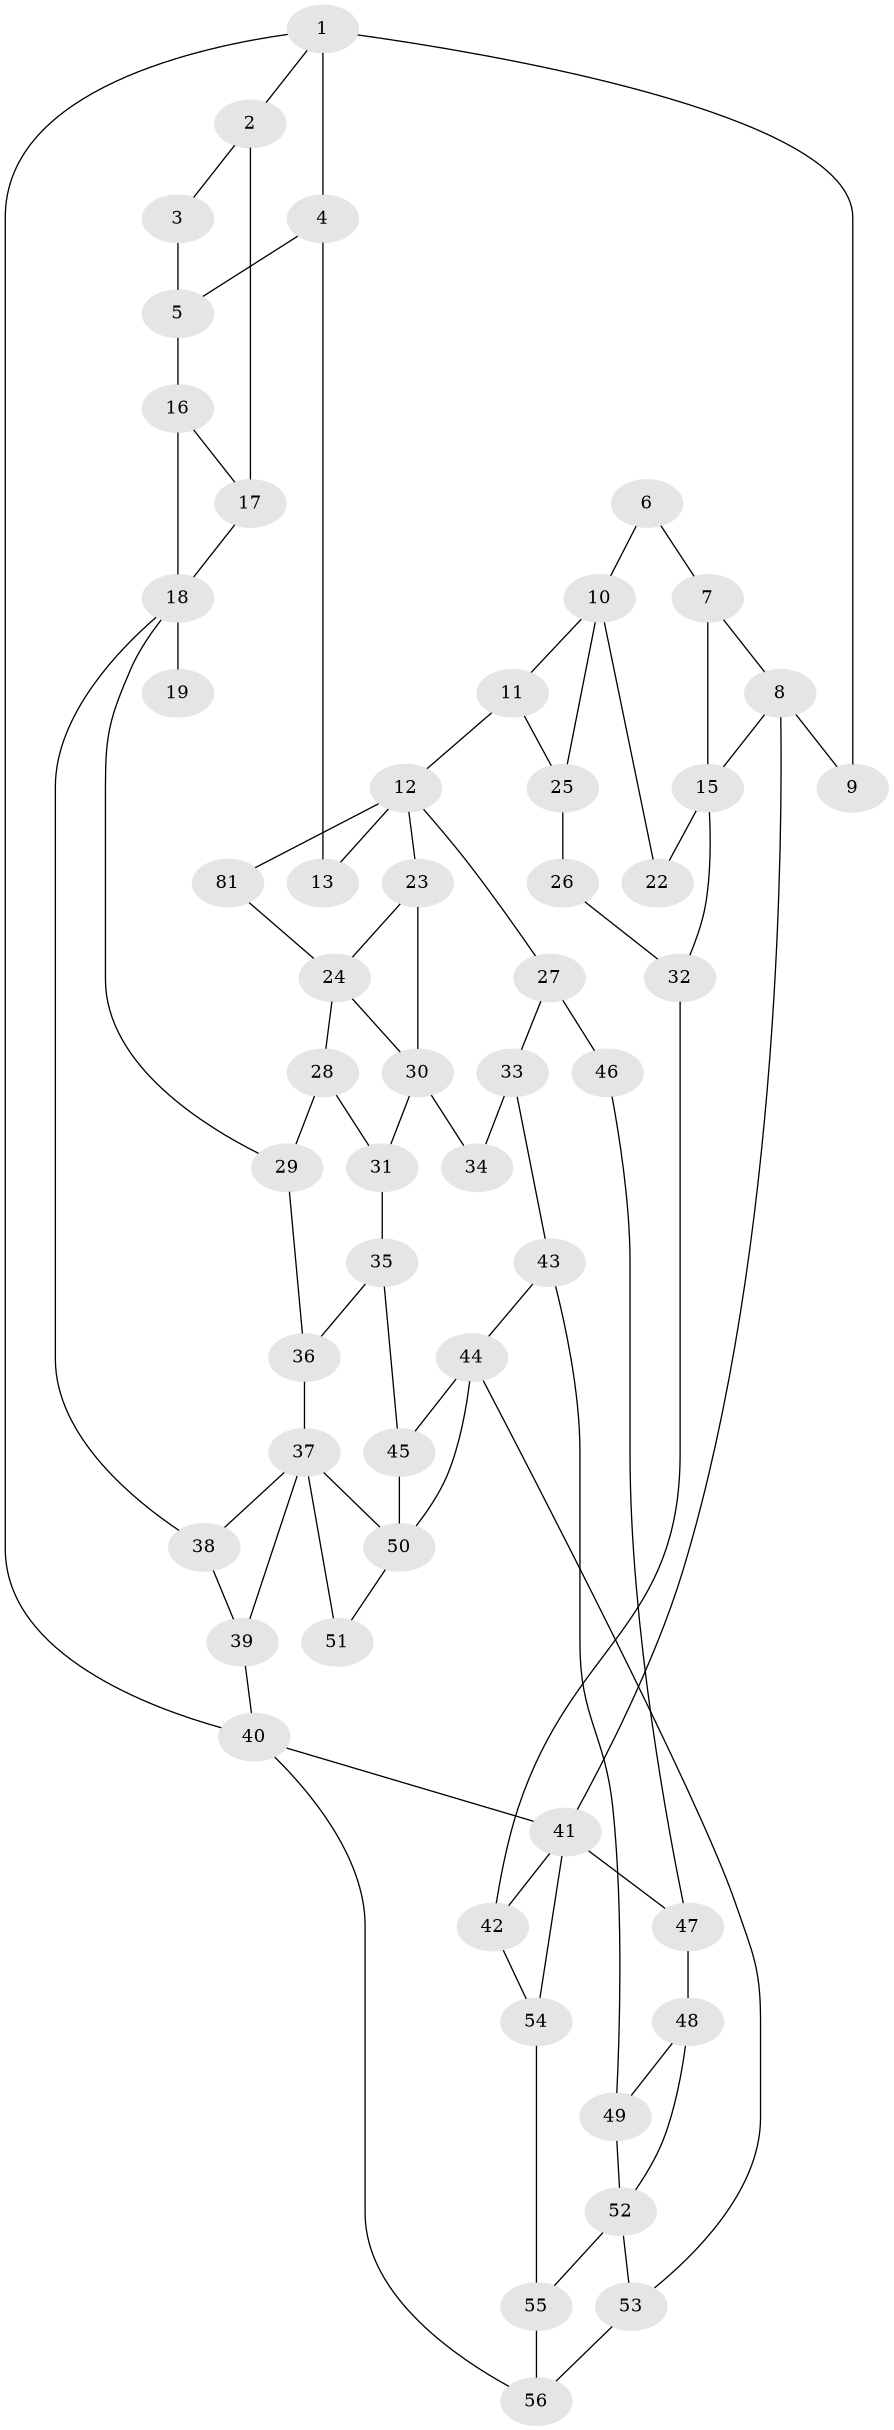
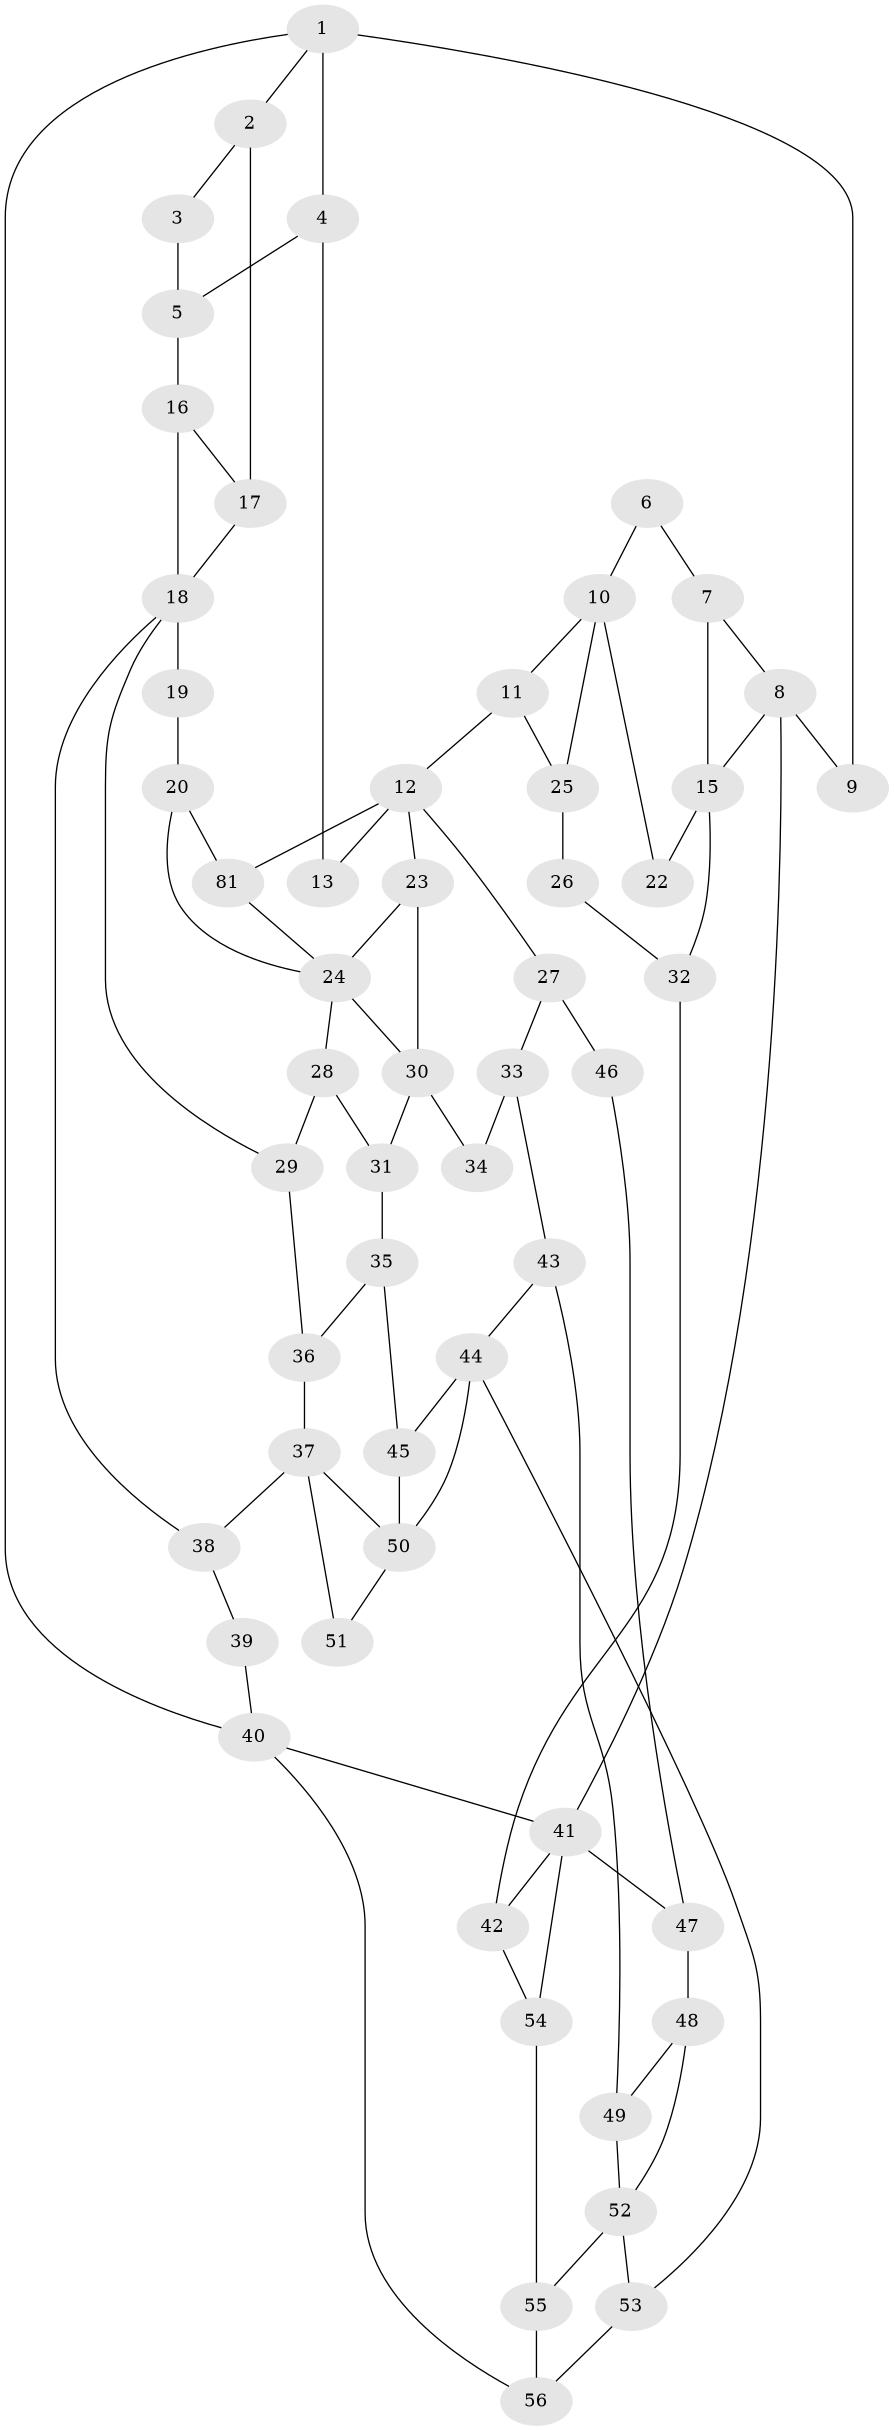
node "20": added
edge "37" -- "39": removed
